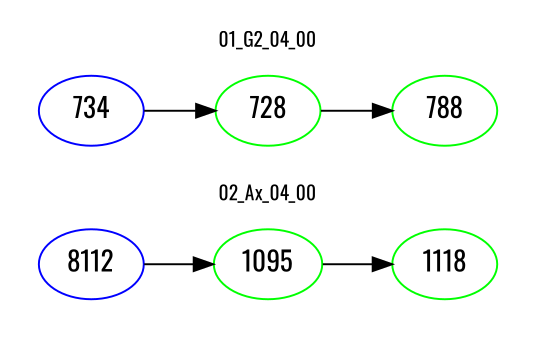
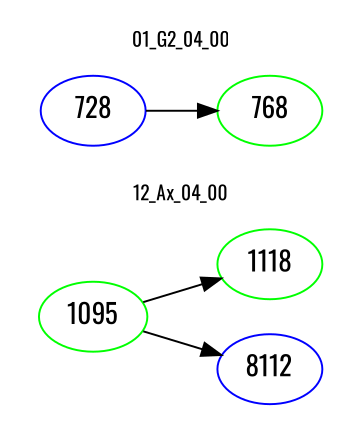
node "734": removed
node "728": color green -> blue
node "788": label "788" -> "768"
cluster "02_Ax_04_00": label "02_Ax_04_00" -> "12_Ax_04_00"
edge "8112" -> "1095": reversed
